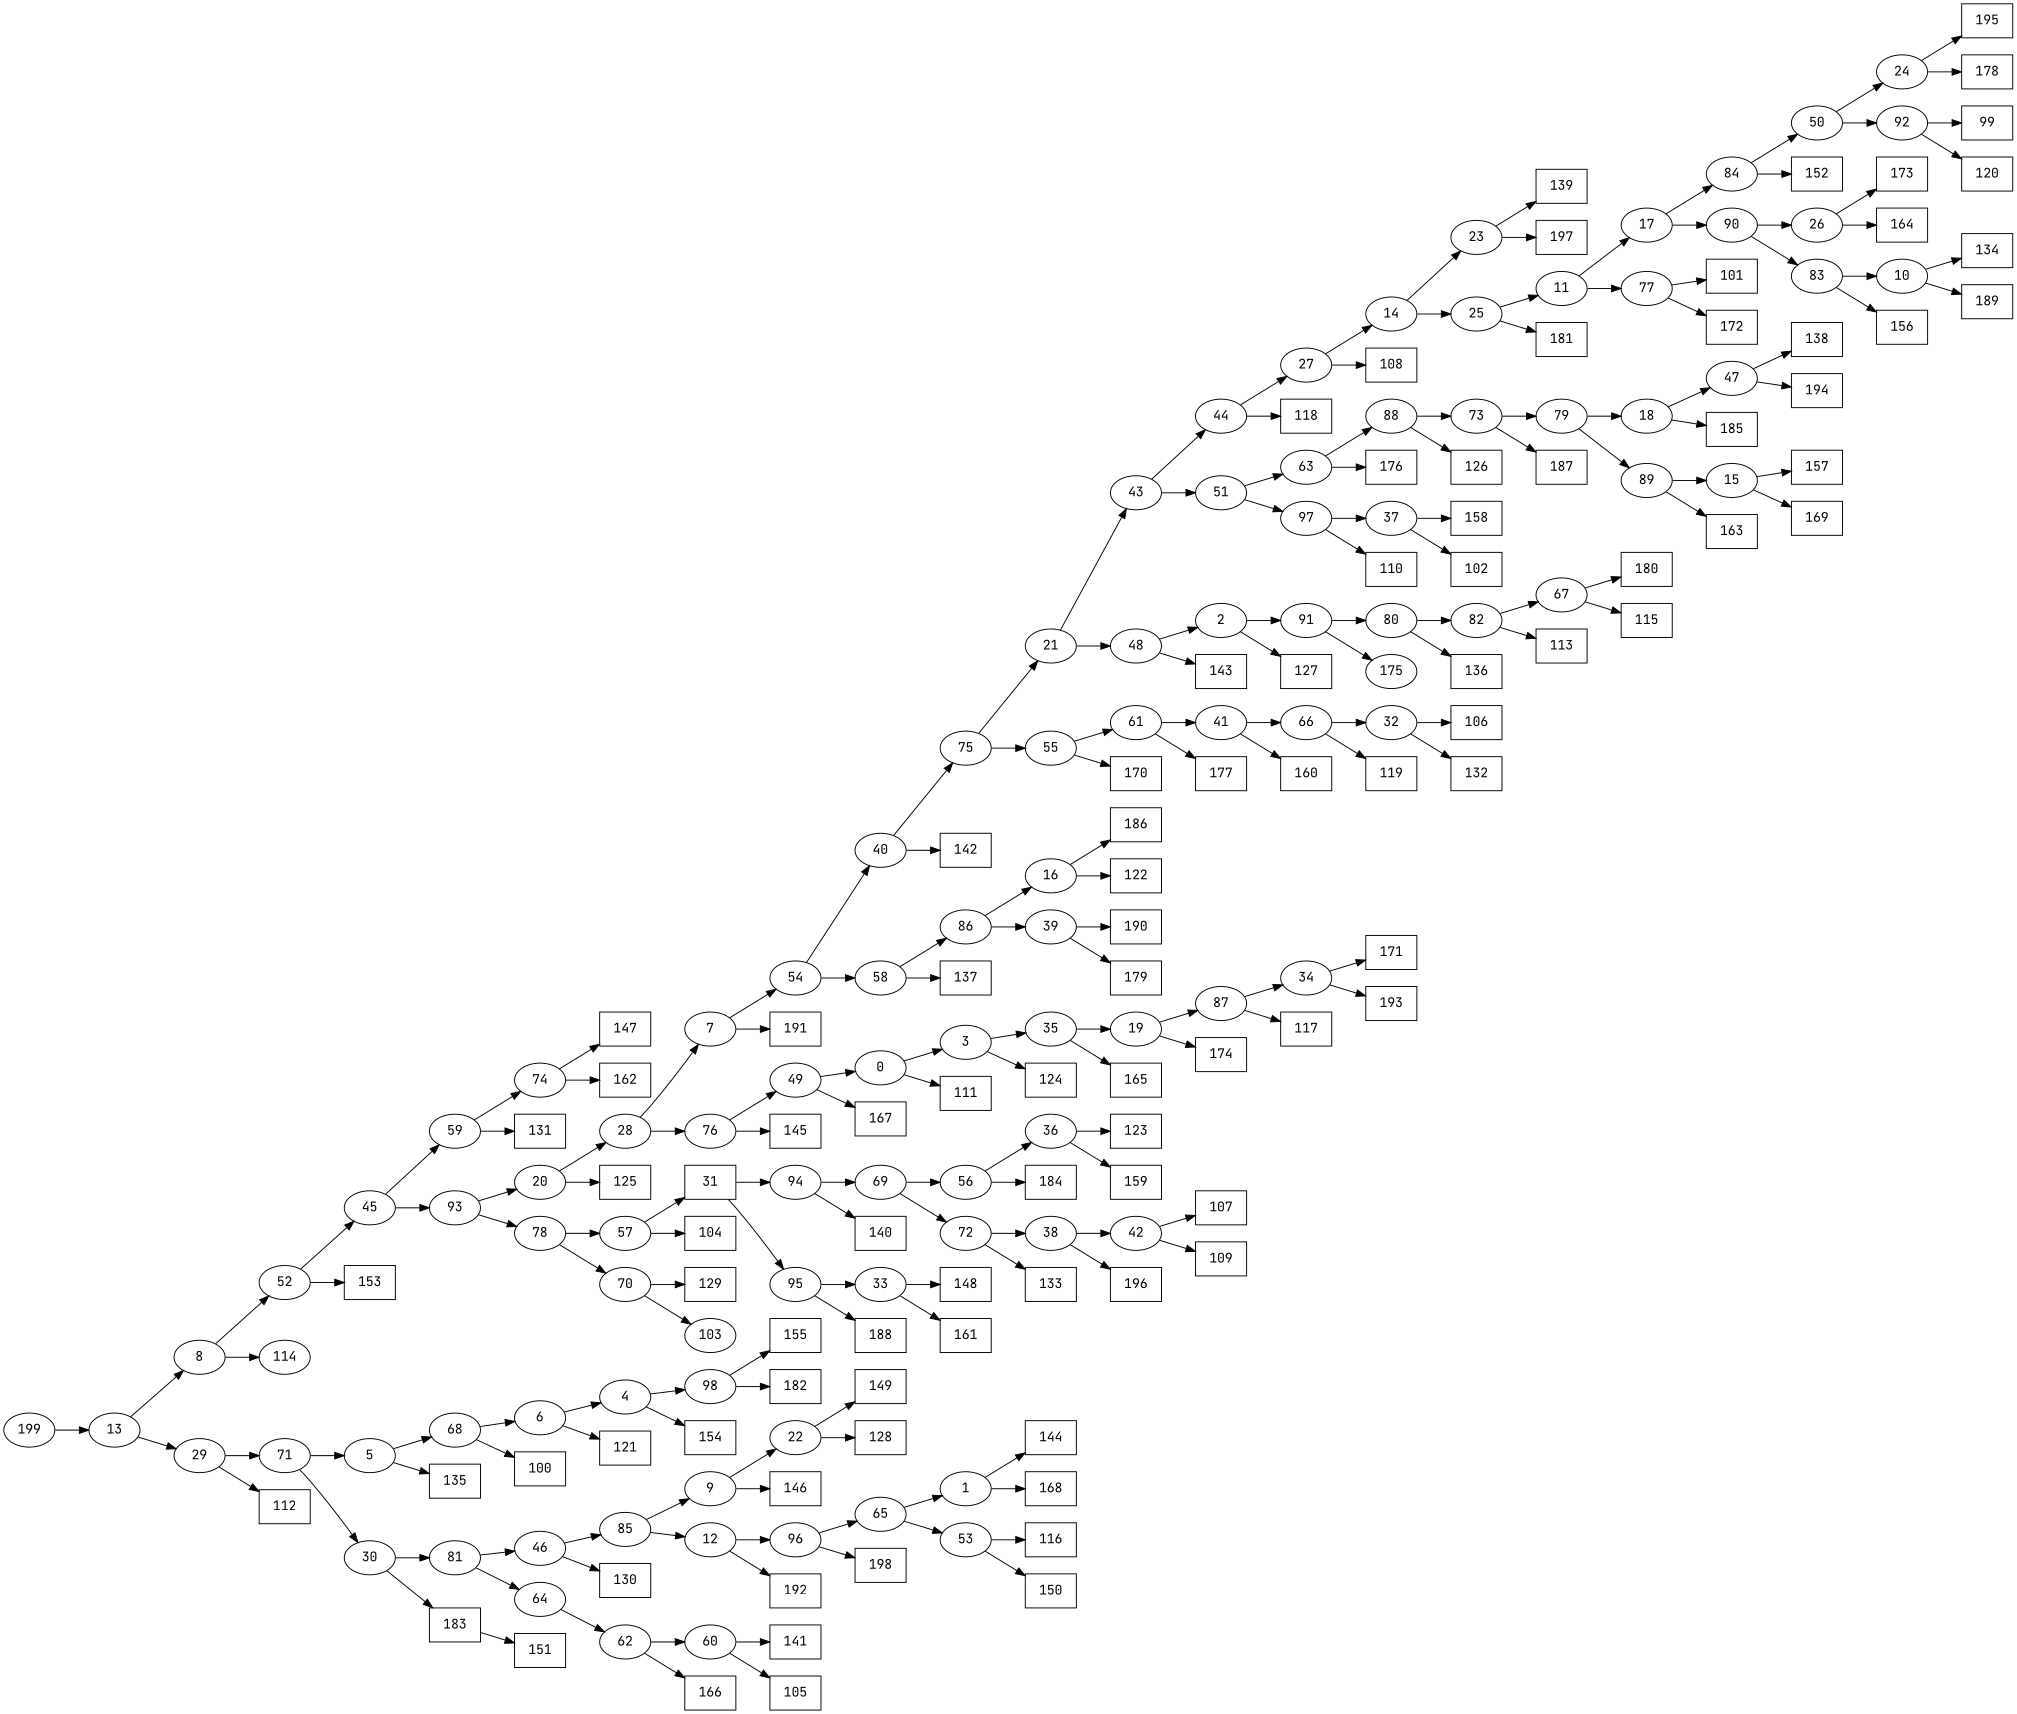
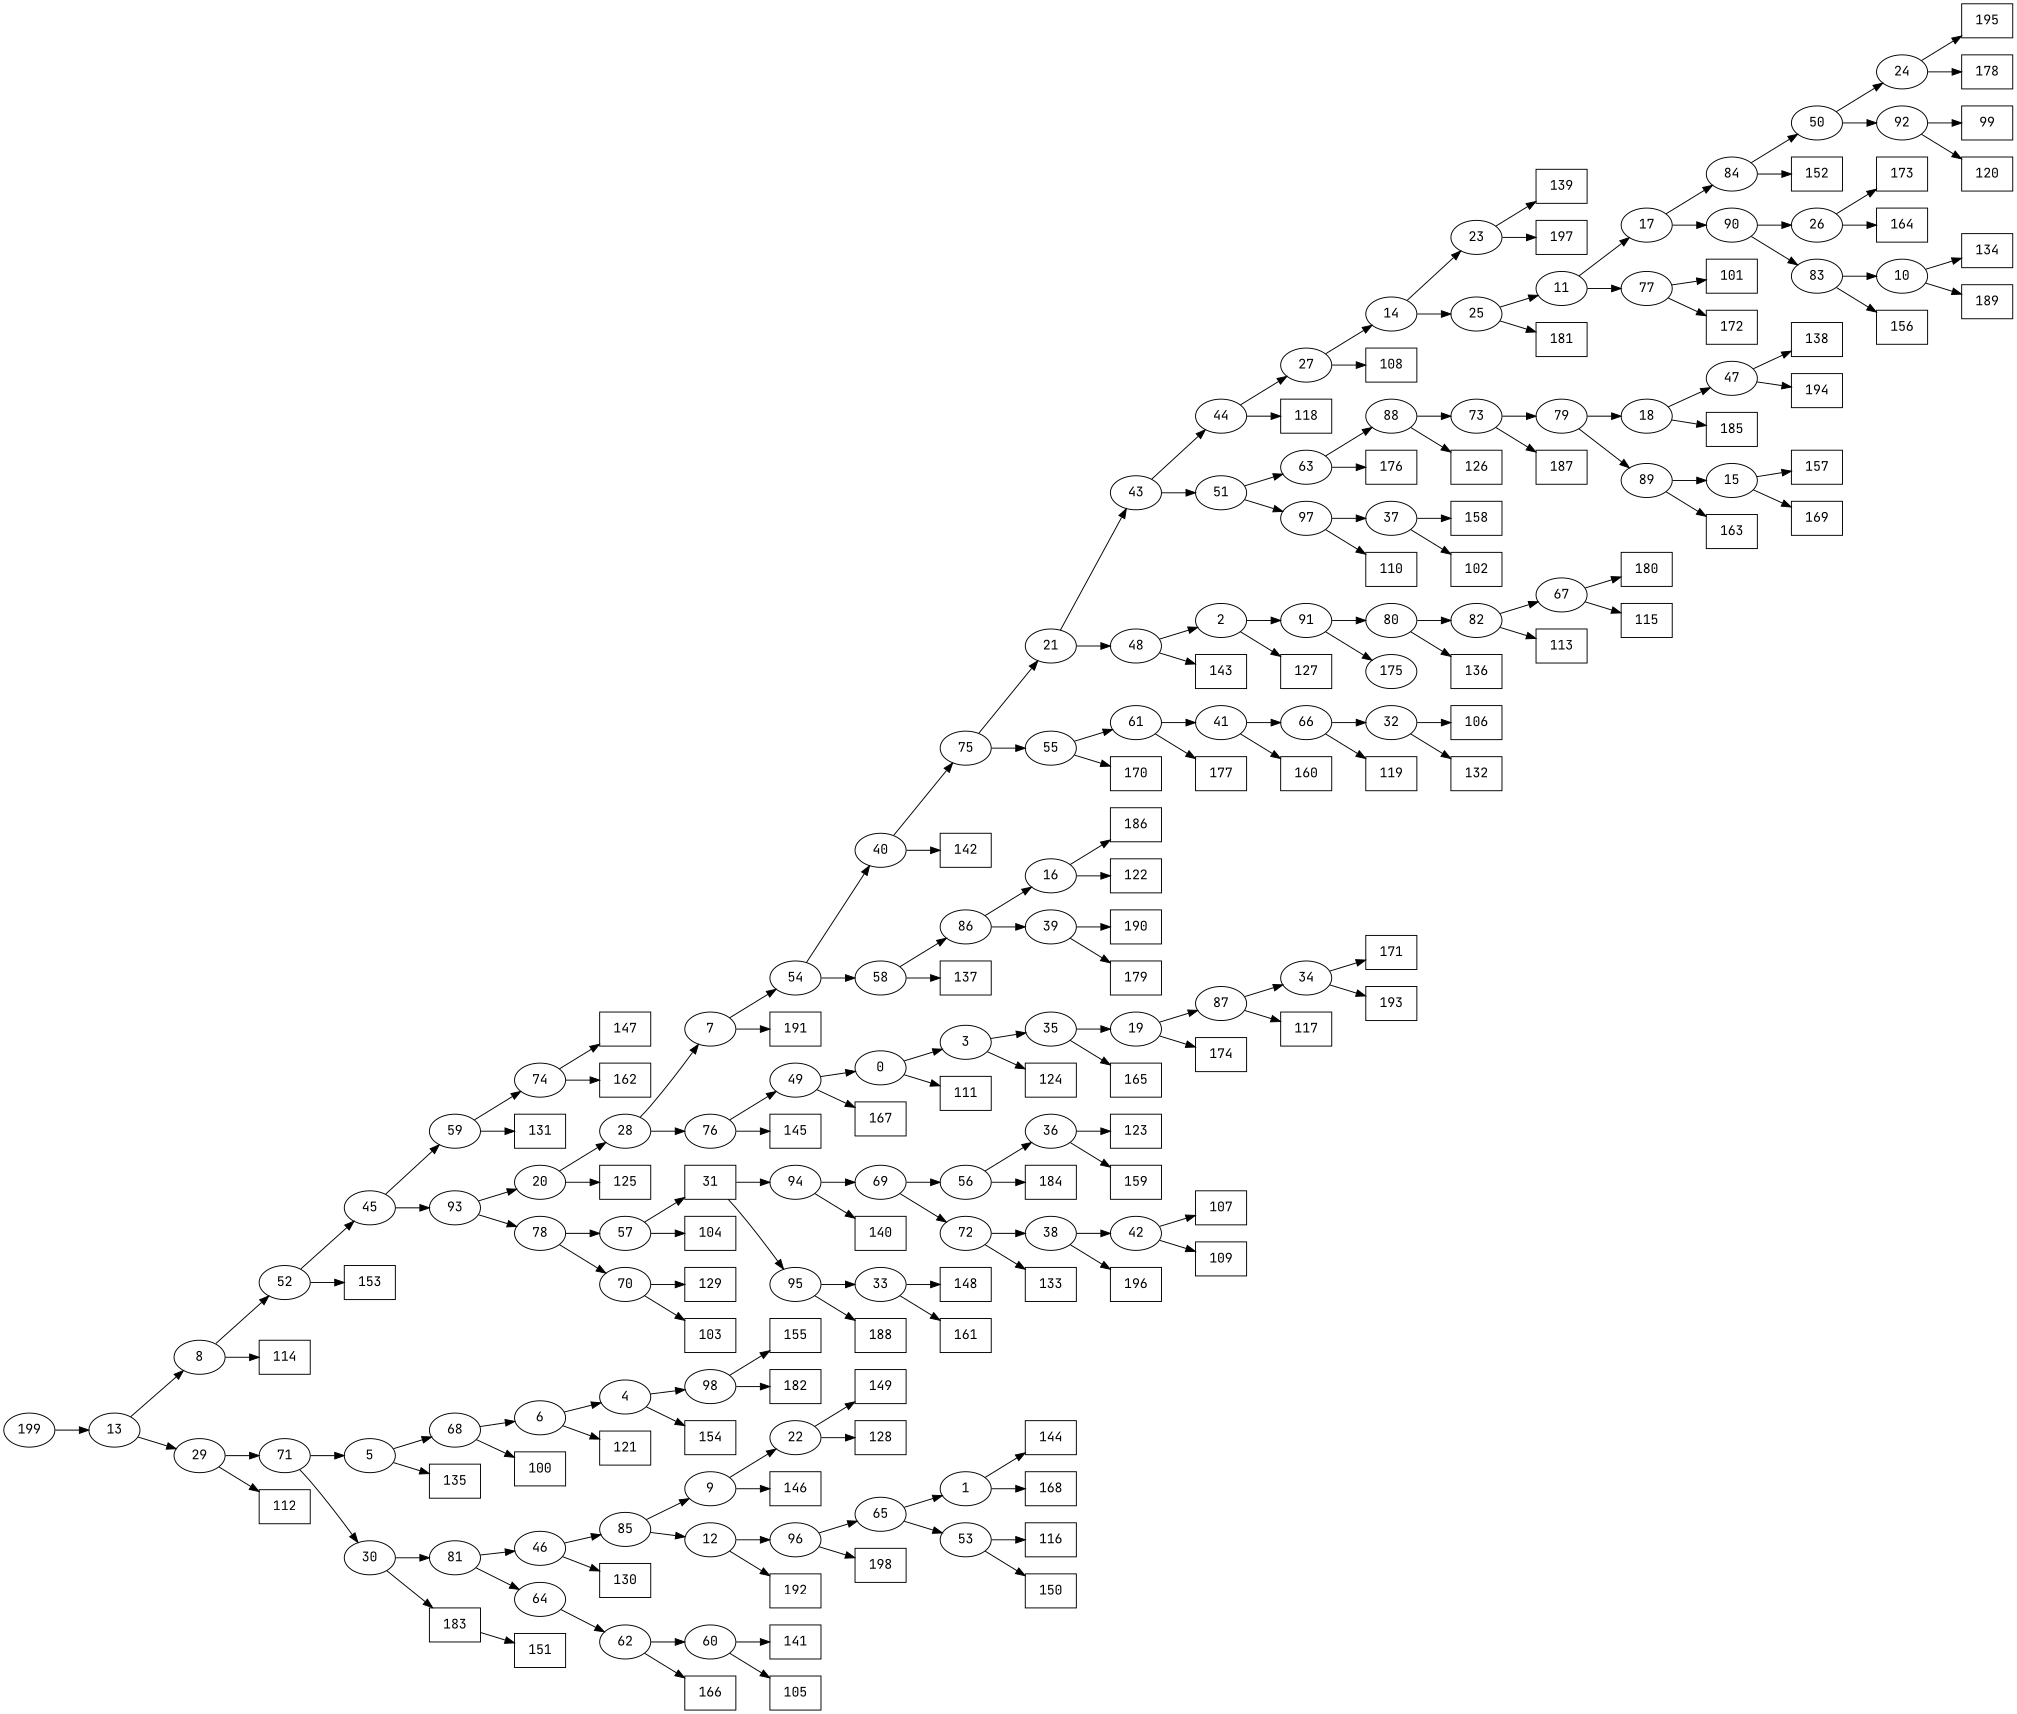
node "103": shape ellipse -> box
node "114": shape ellipse -> box
